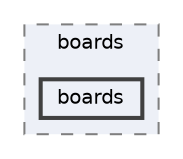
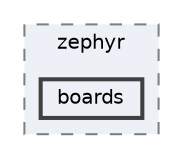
cluster "boards": label "boards" -> "zephyr"
